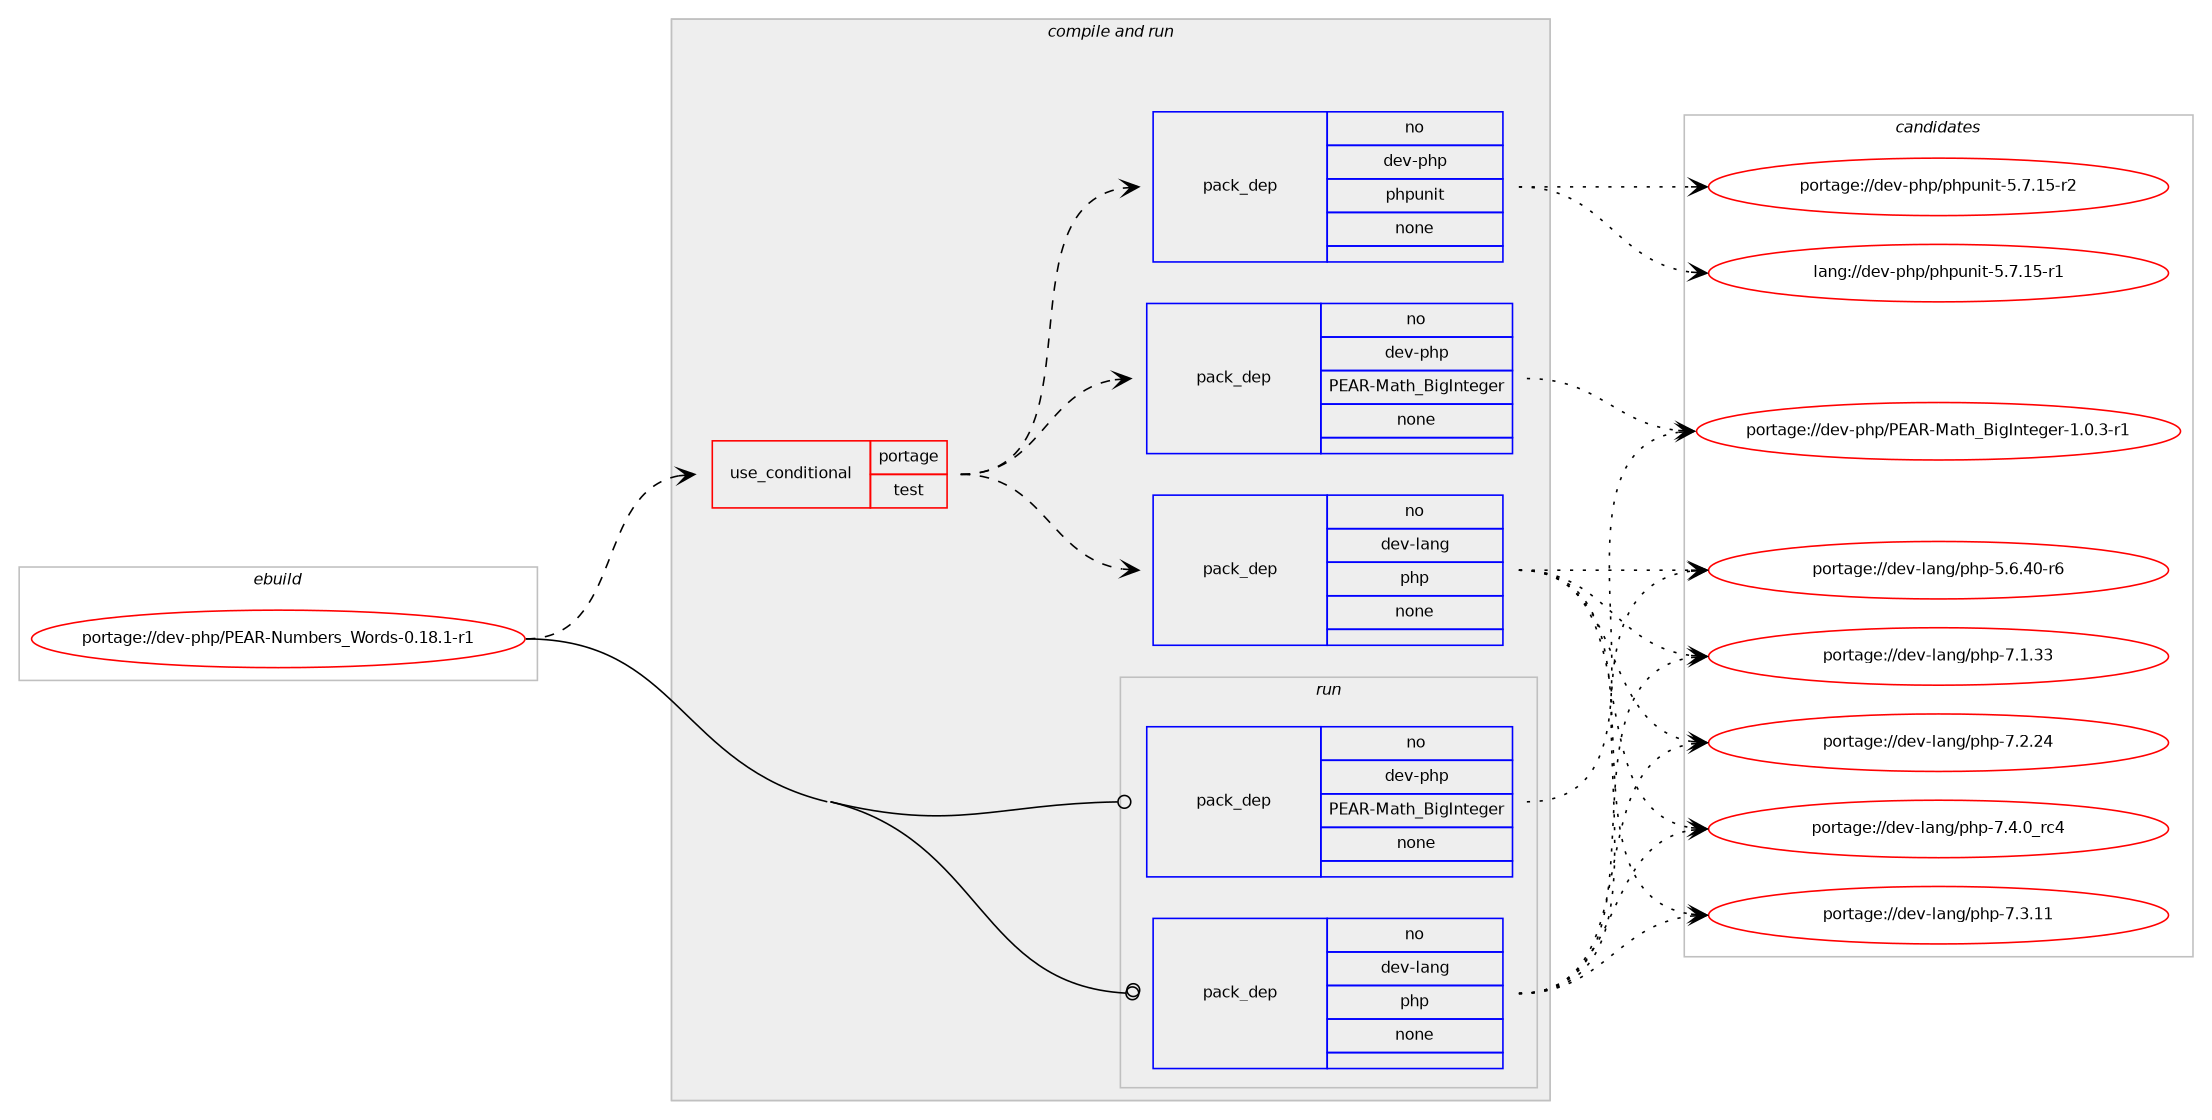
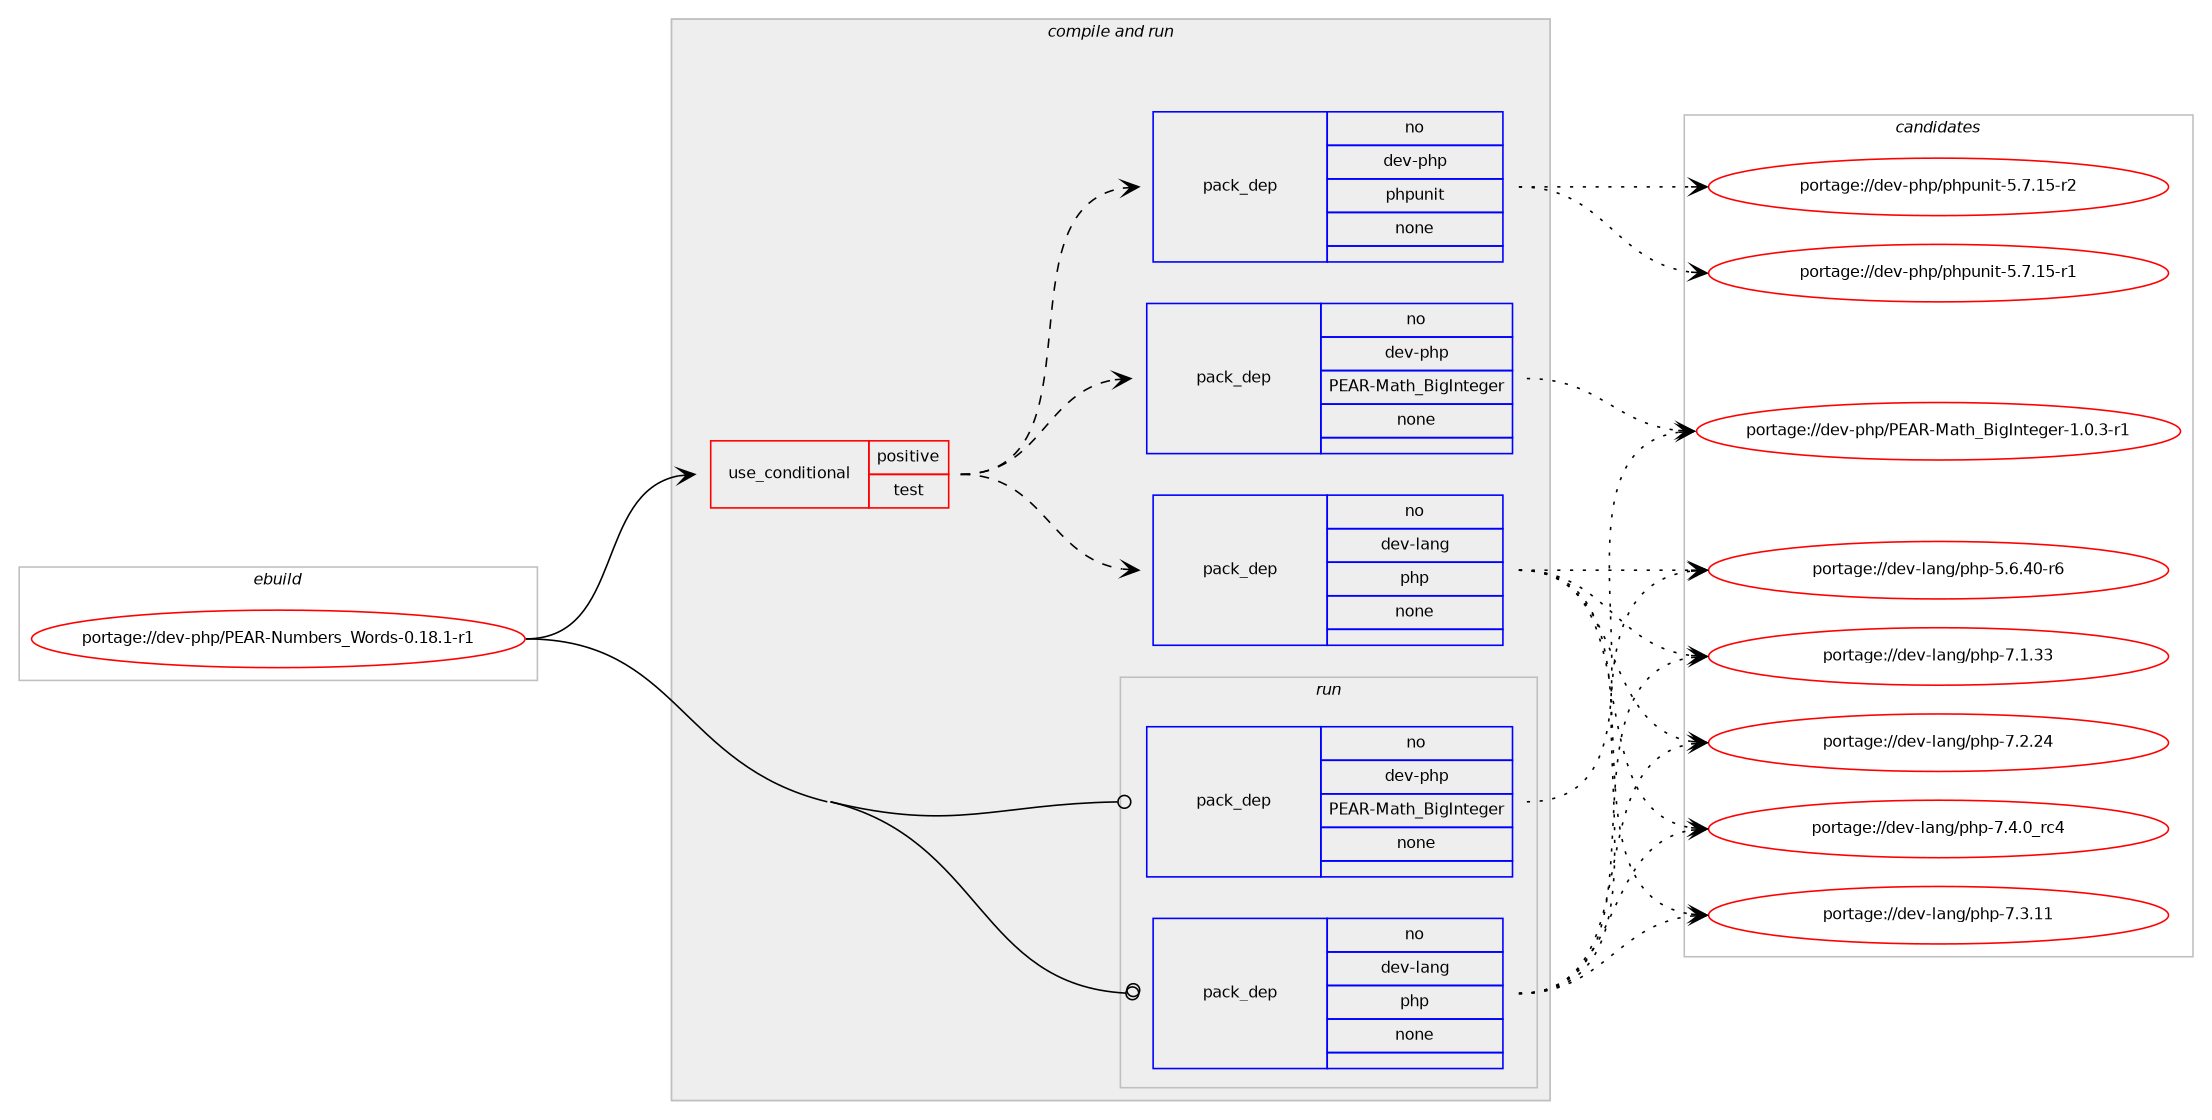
node "lang://dev-php/phpunit-5.7.15-r1": label "lang://dev-php/phpunit-5.7.15-r1" -> "portage://dev-php/phpunit-5.7.15-r1"
node "use_conditional": text "portage" -> "positive"
edge "portage://dev-php/PEAR-Numbers_Words-0.18.1-r1" -> "use_conditional": style dashed -> solid
